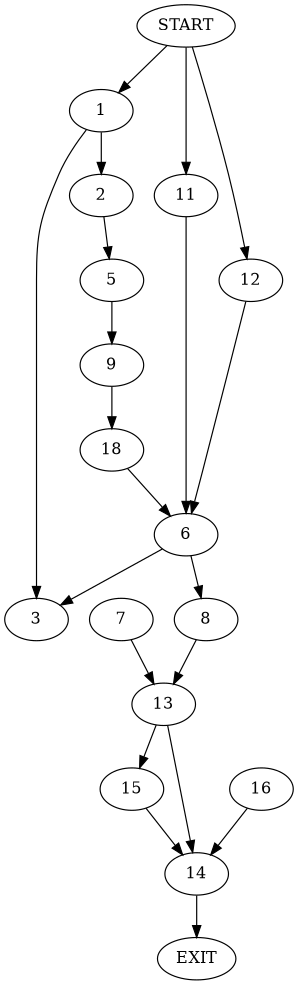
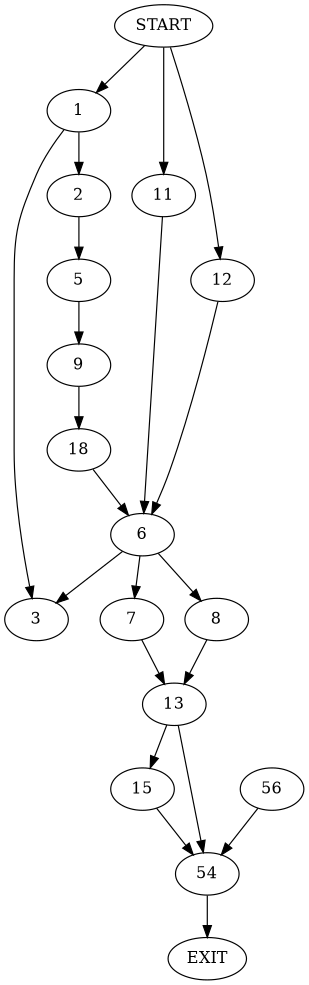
edge "6" -> "7": added
node "16": label "16" -> "56"
node "14": label "14" -> "54"
